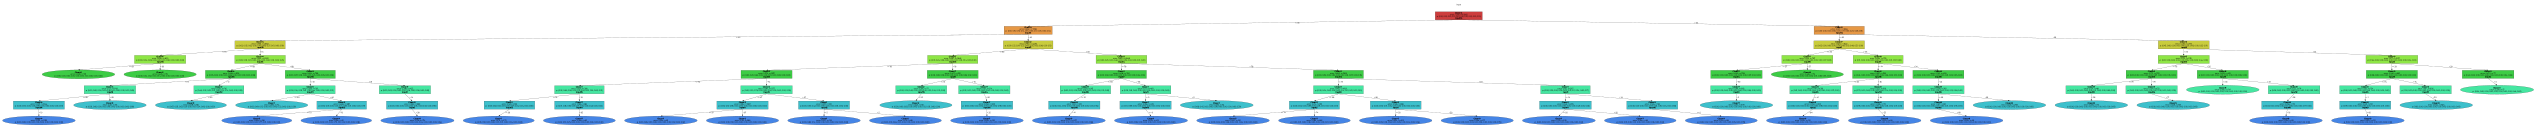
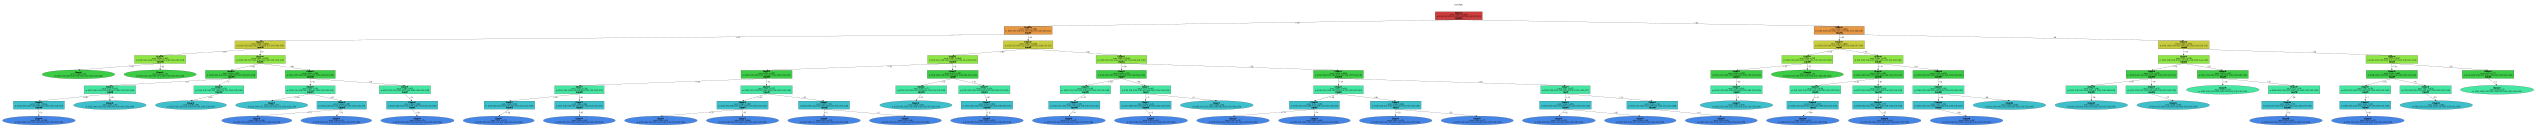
node "input": label "input" -> "pendigits"
